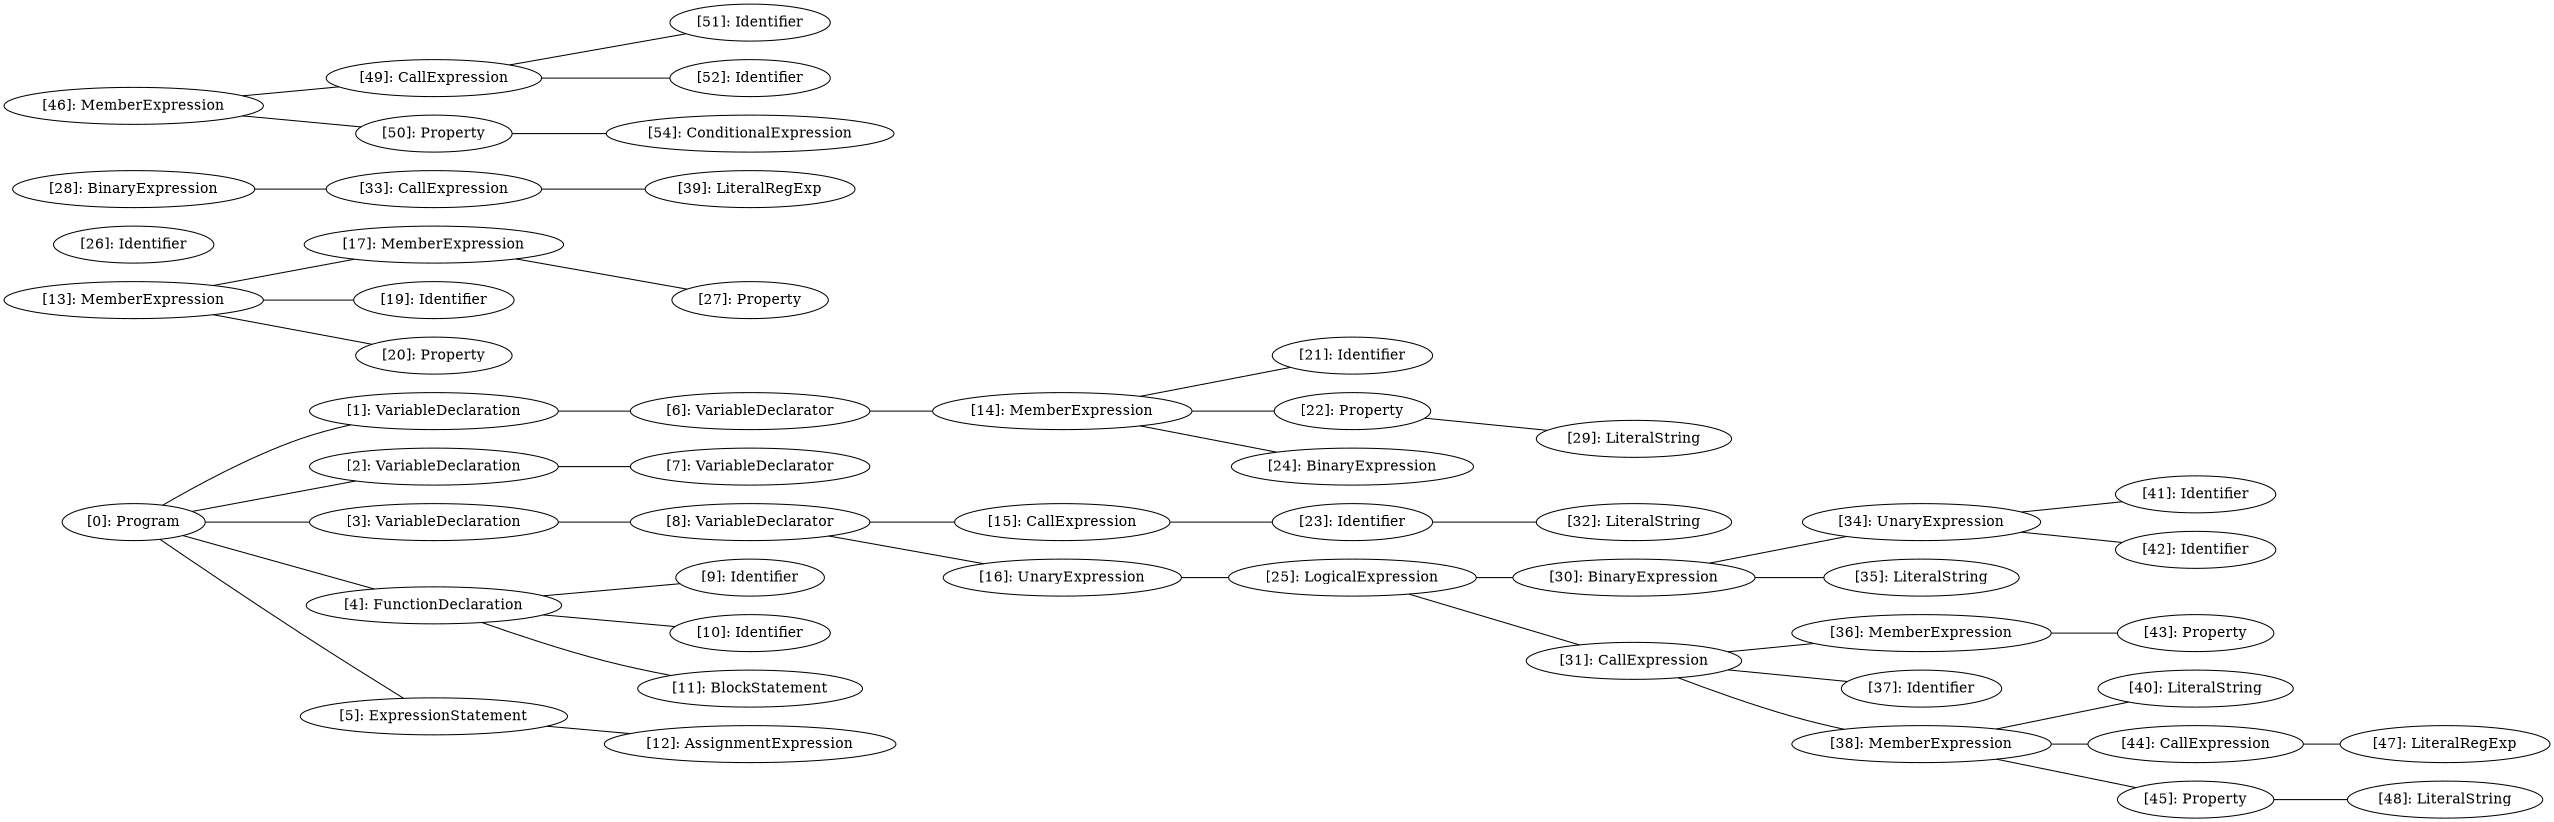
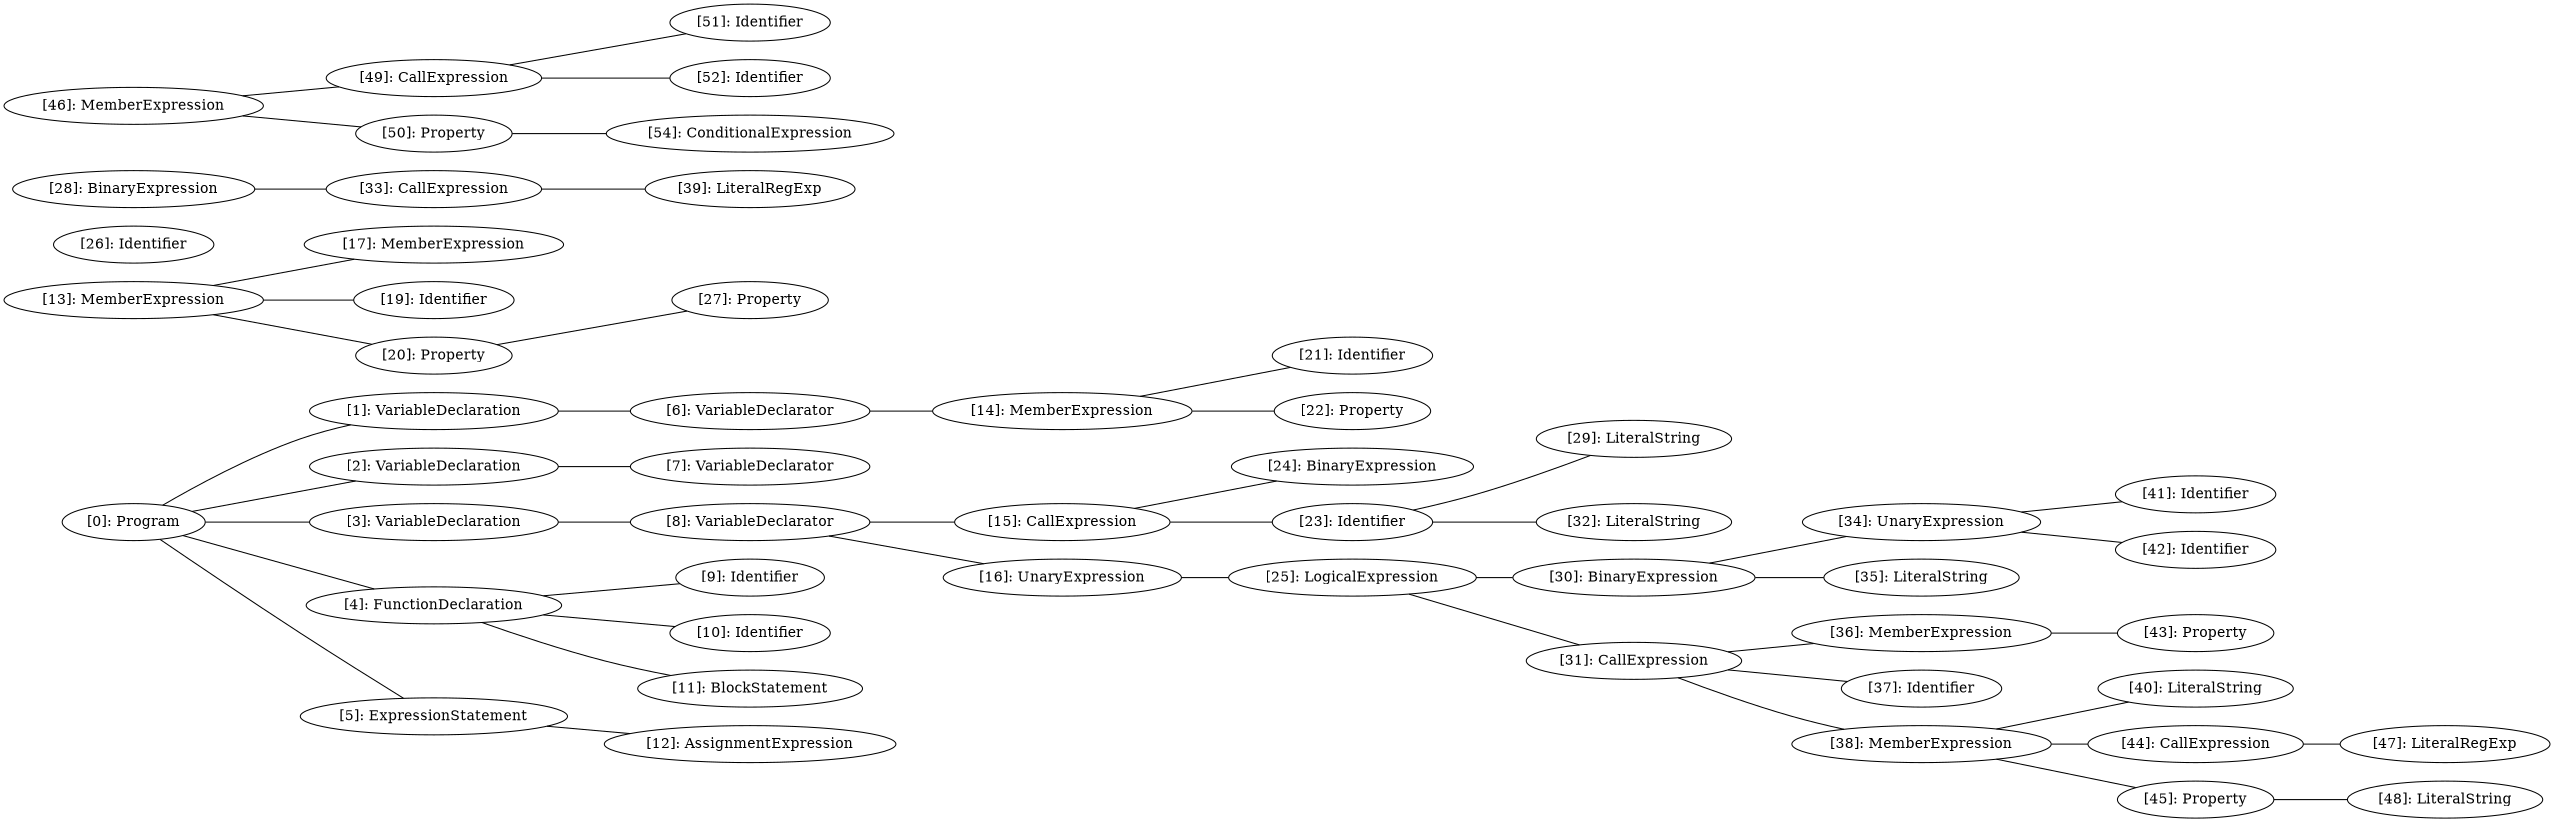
edge "[17]: MemberExpression" -- "[27]: Property": now "[20]: Property" -- "[27]: Property"
edge "[22]: Property" -- "[29]: LiteralString": now "[23]: Identifier" -- "[29]: LiteralString"
edge "[14]: MemberExpression" -- "[24]: BinaryExpression": now "[15]: CallExpression" -- "[24]: BinaryExpression"
